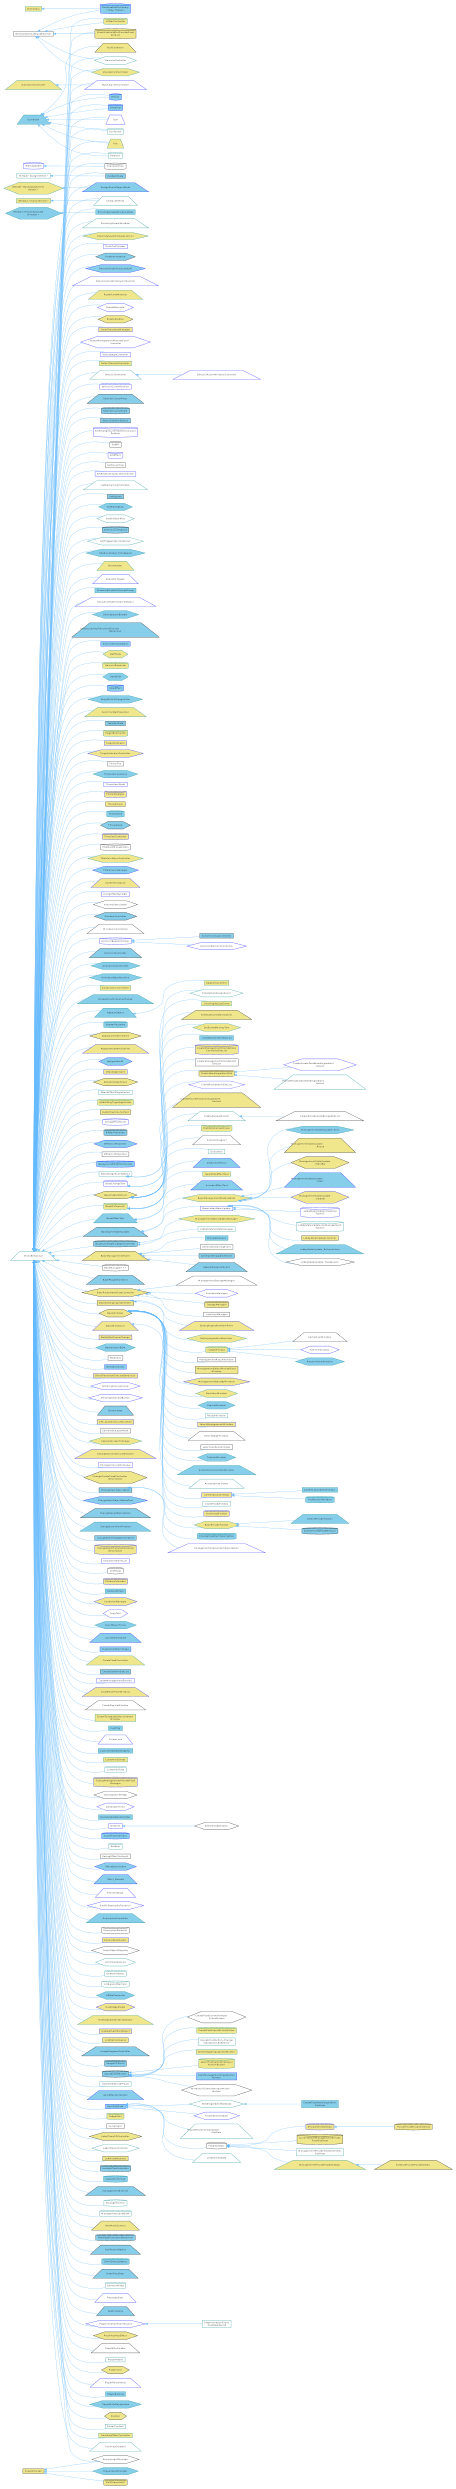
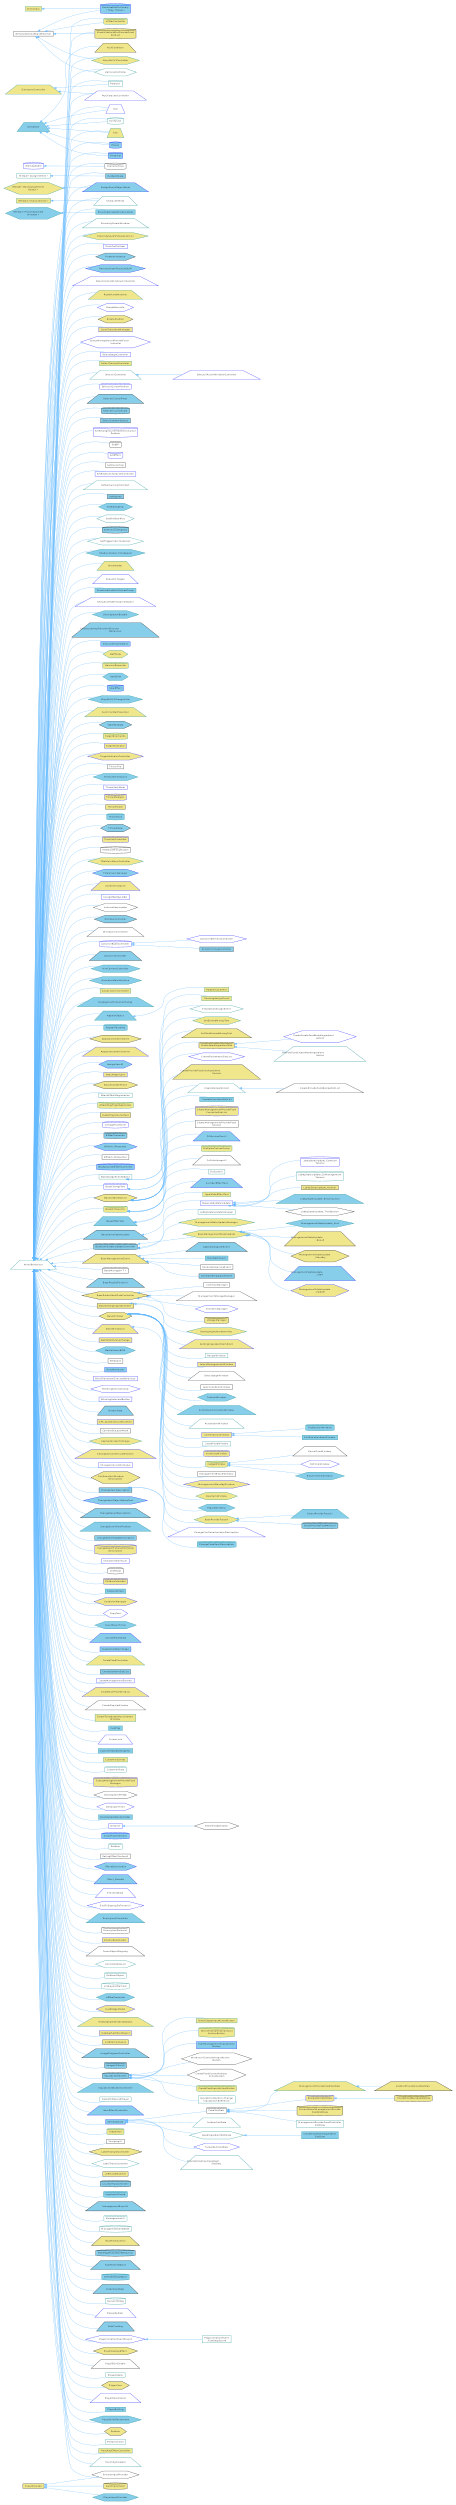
edge "Paralysis" -> "ICondition": now "Paralysis" -> "ICharacterController"
node "TableSetData": shape box -> hexagon
edge "BaseManagementStateUpdate" -> "BaseGameStateUpdate": now "BaseManagementStateUpdate" -> "BaseGameStateUpdateController"
node "ManagementSelectProvideFood Window": removed
node "BlindTransitionDirectorBehaviour": fillcolor khaki -> white
node "BlinkingSelectedButton": shape hexagon -> box
node "ChangeCreateFoodController Description": label "ChangeCreateFoodController Description" -> "ConfirmationWindow Description"
node "GameObjectRegistry": shape hexagon -> trapezium
node "InputActionButtonController": added
